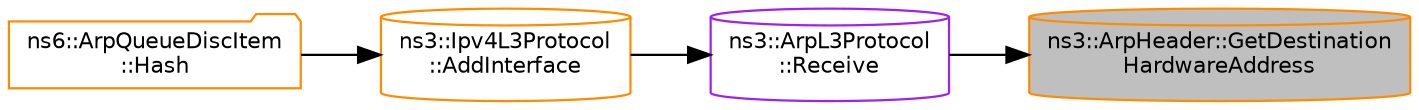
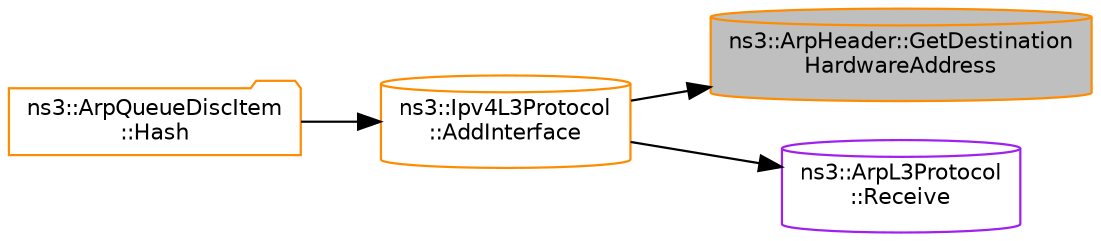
node "ns6::ArpQueueDiscItem ::Hash": label "ns6::ArpQueueDiscItem ::Hash" -> "ns3::ArpQueueDiscItem ::Hash"
edge "ns3::ArpL3Protocol ::Receive" -> "ns3::ArpHeader::GetDestination HardwareAddress": now "ns3::Ipv4L3Protocol ::AddInterface" -> "ns3::ArpHeader::GetDestination HardwareAddress"
